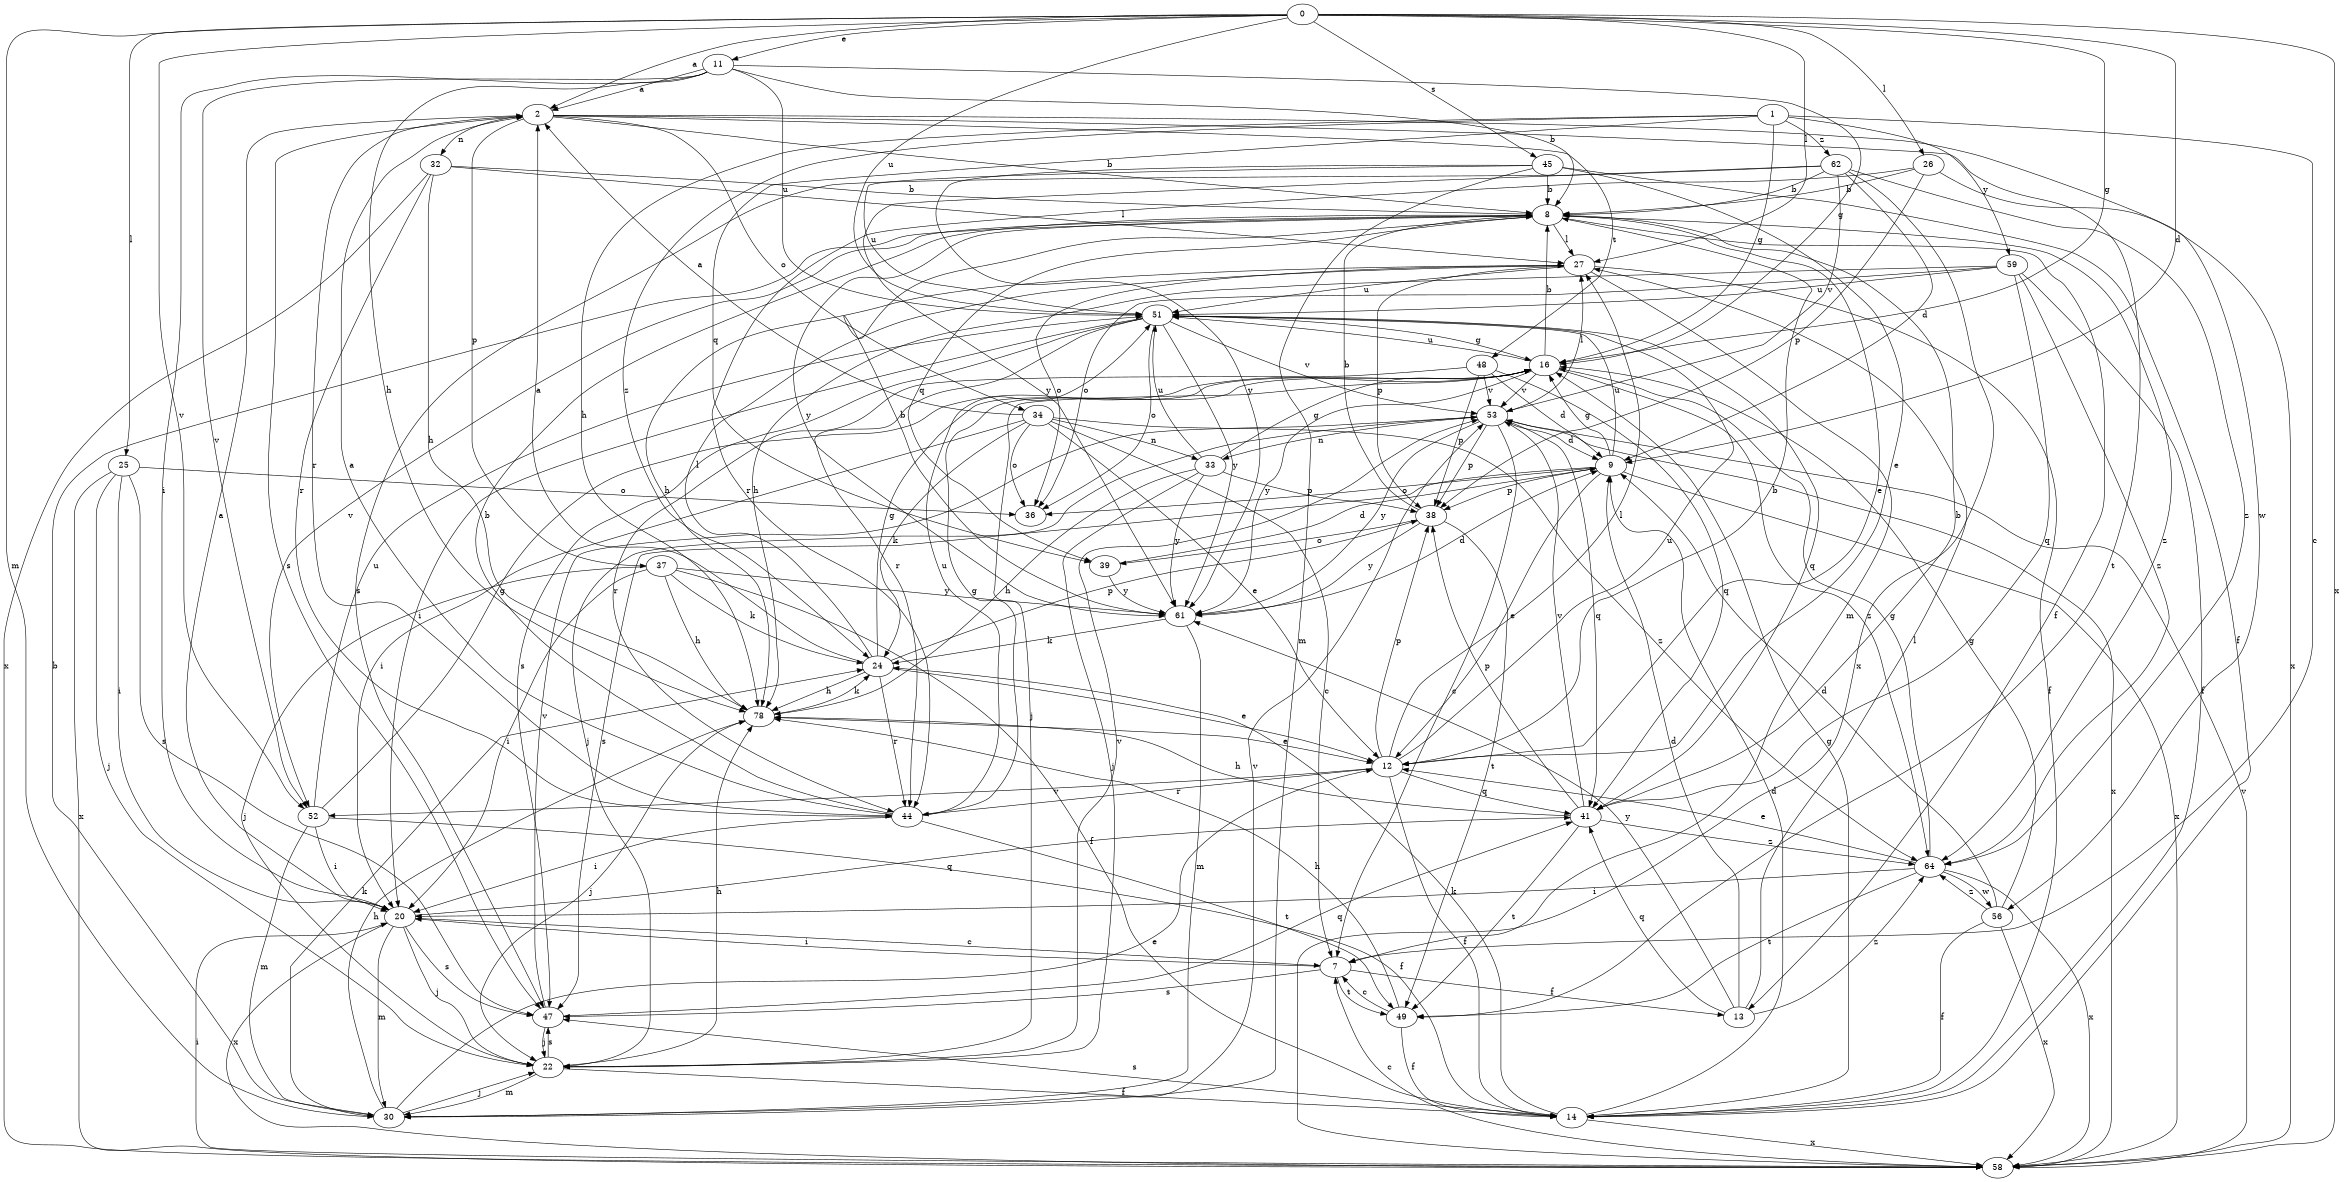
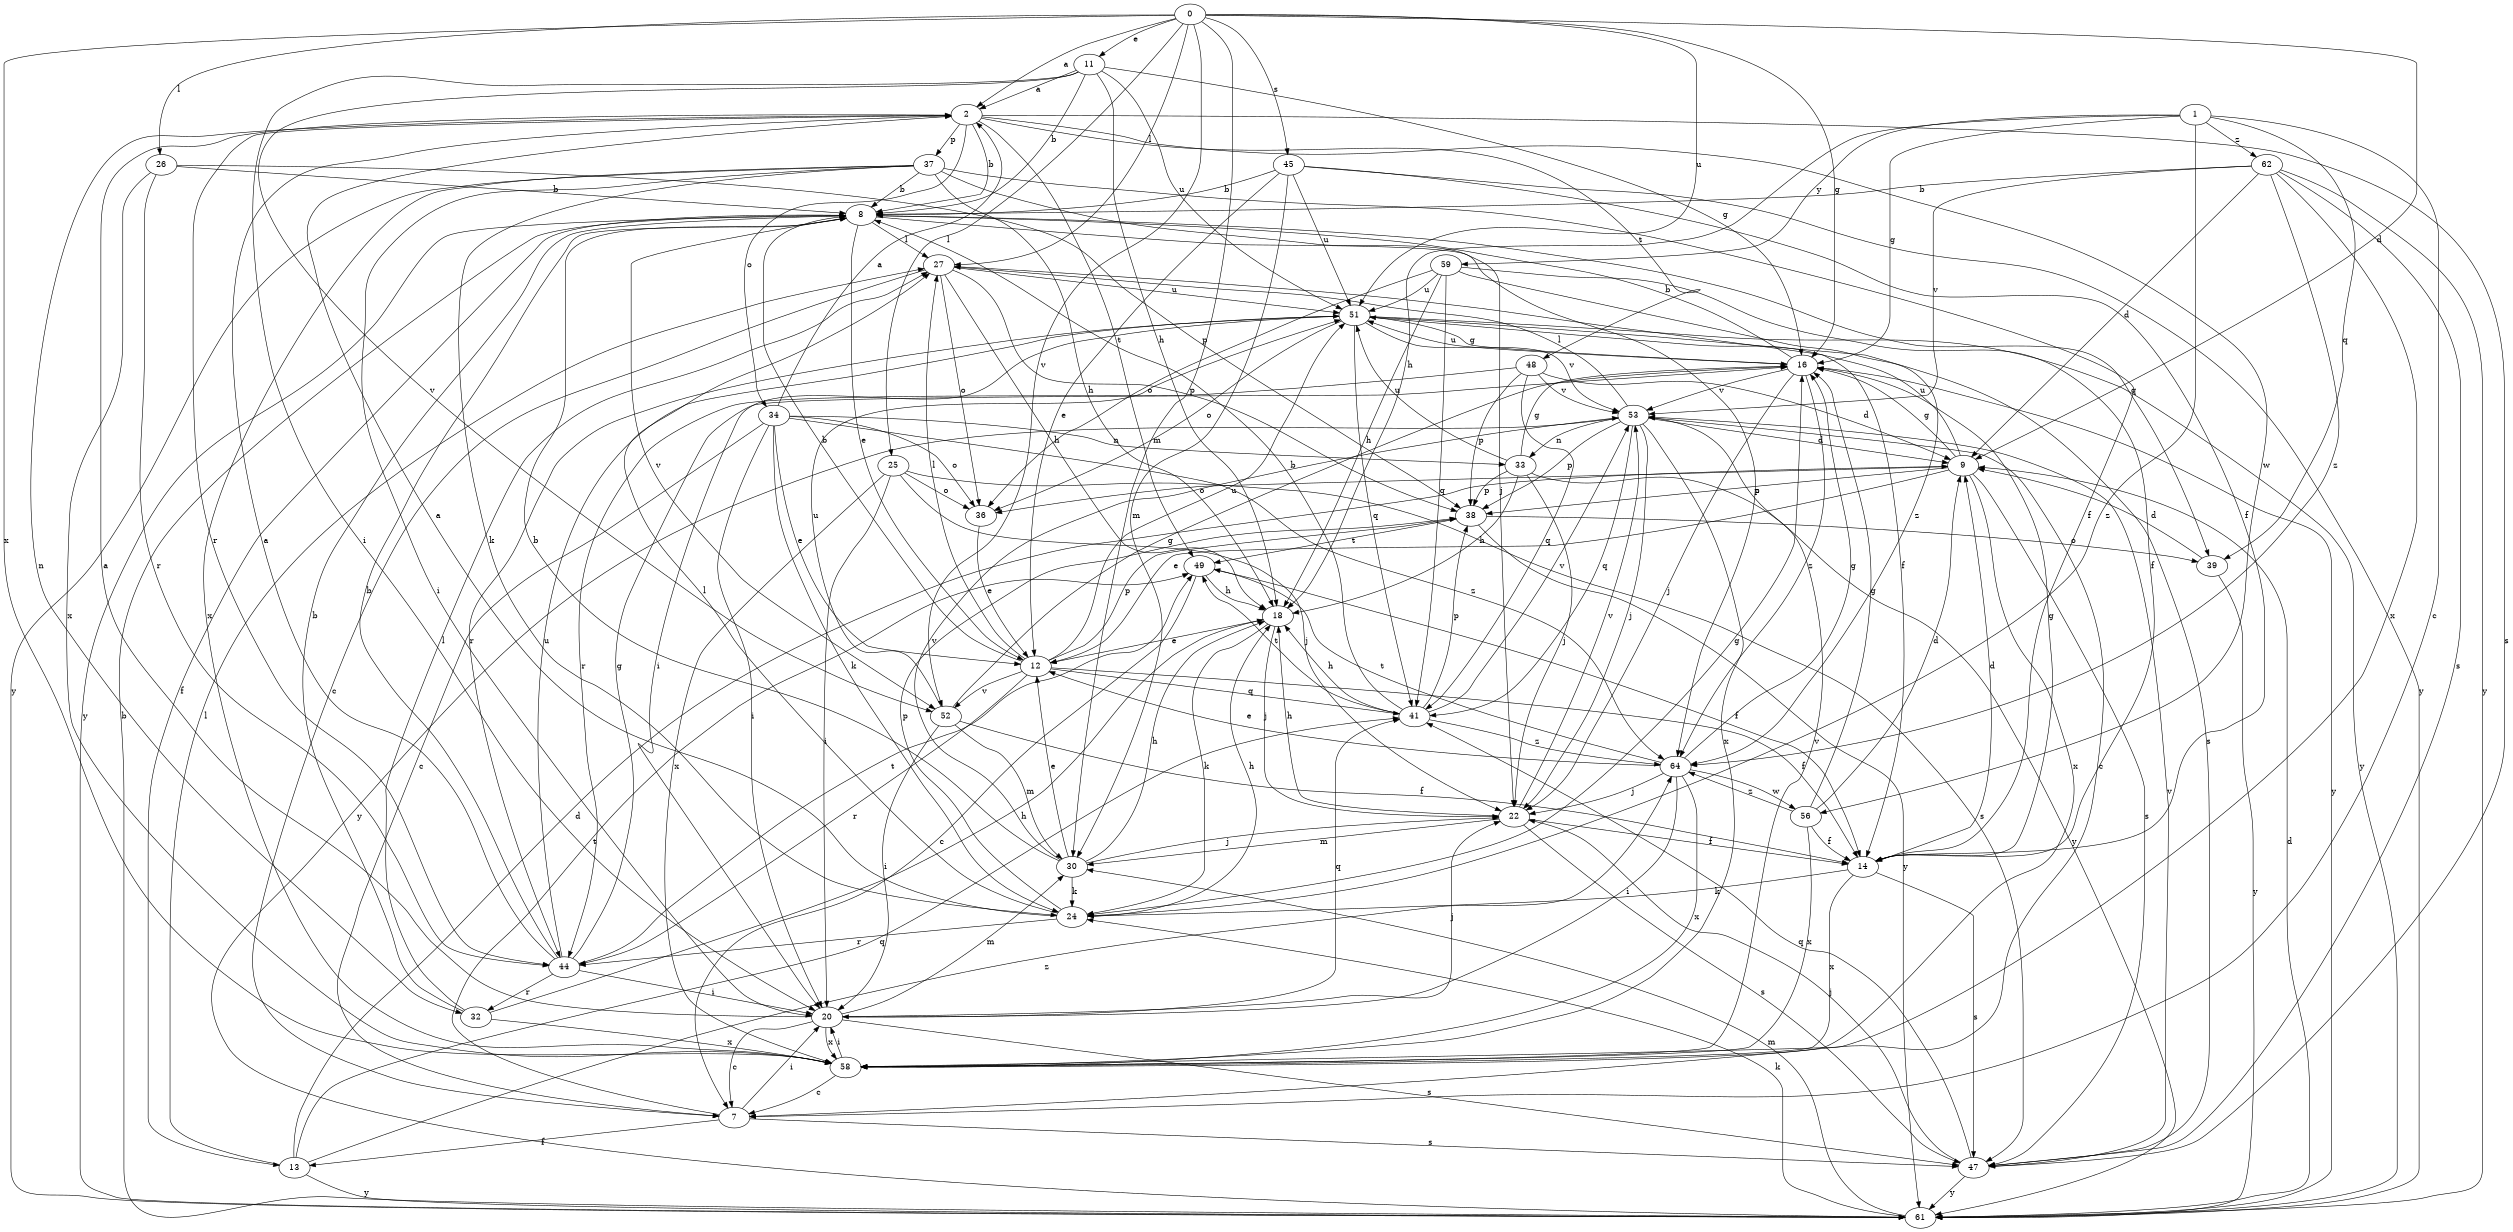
edge "38" -> "8": now "37" -> "8"
edge "37" -> "58": added, label "x"
edge "27" -> "7": label "m" -> "c"
edge "32" -> "44": reversed
edge "24" -> "12": now "36" -> "12"
node "78": label "78" -> "18"
edge "64" -> "22": added, label "j"
edge "47" -> "61": added, label "y"
